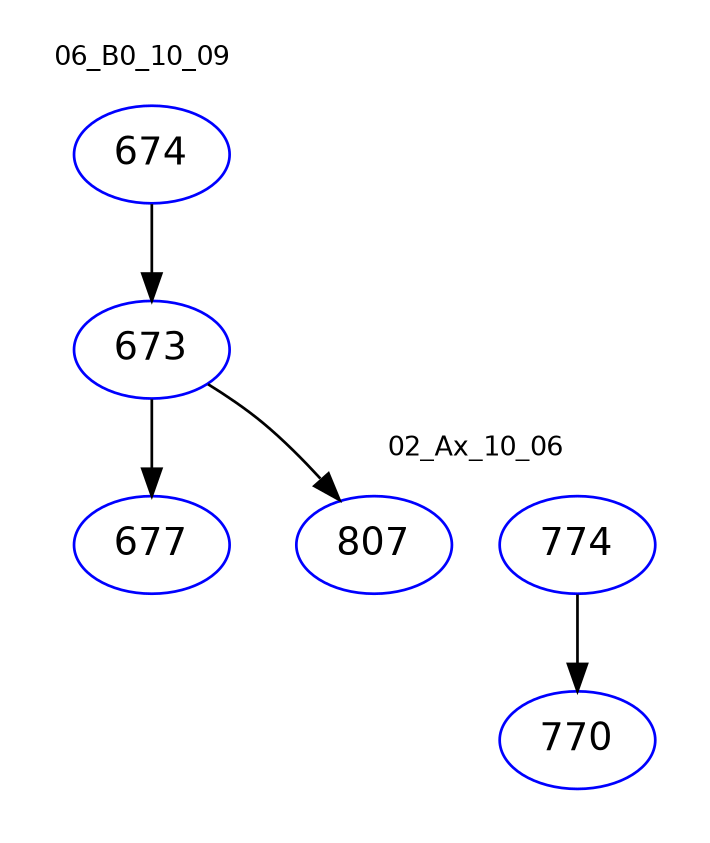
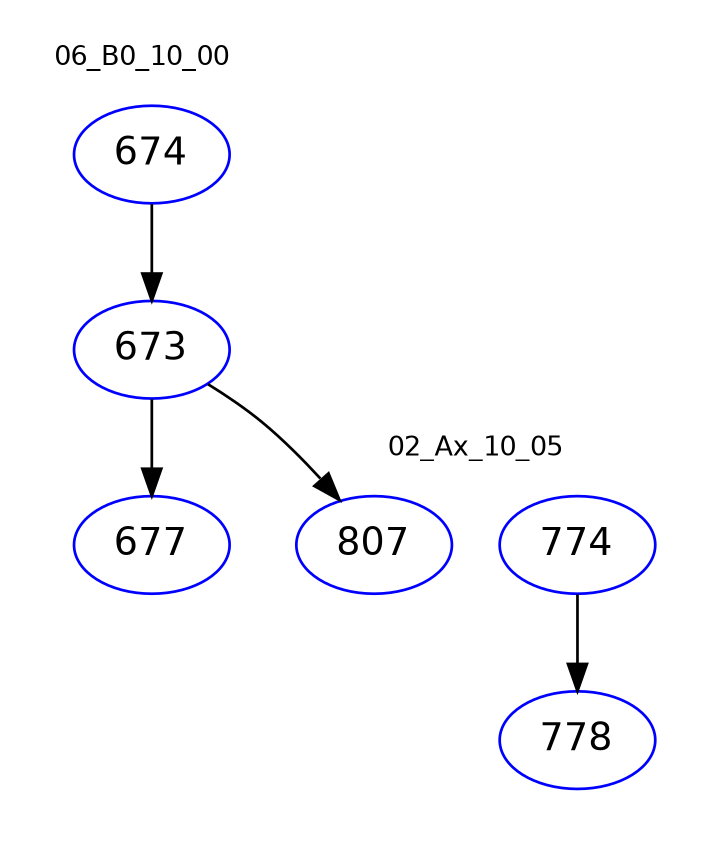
cluster "06_B0_10_09": label "06_B0_10_09" -> "06_B0_10_00"
cluster "02_Ax_10_06": label "02_Ax_10_06" -> "02_Ax_10_05"
node "770": label "770" -> "778"
